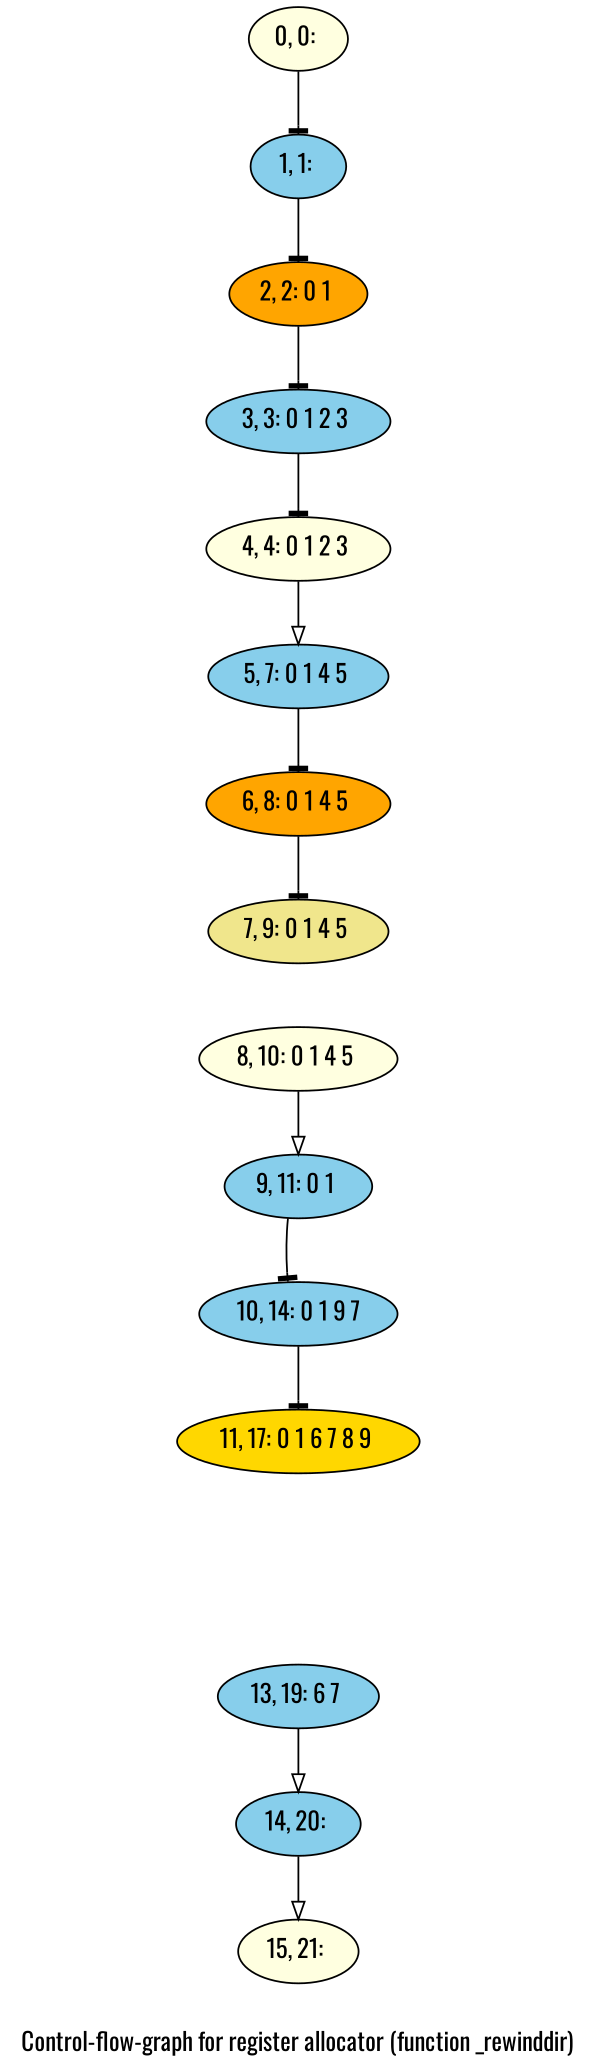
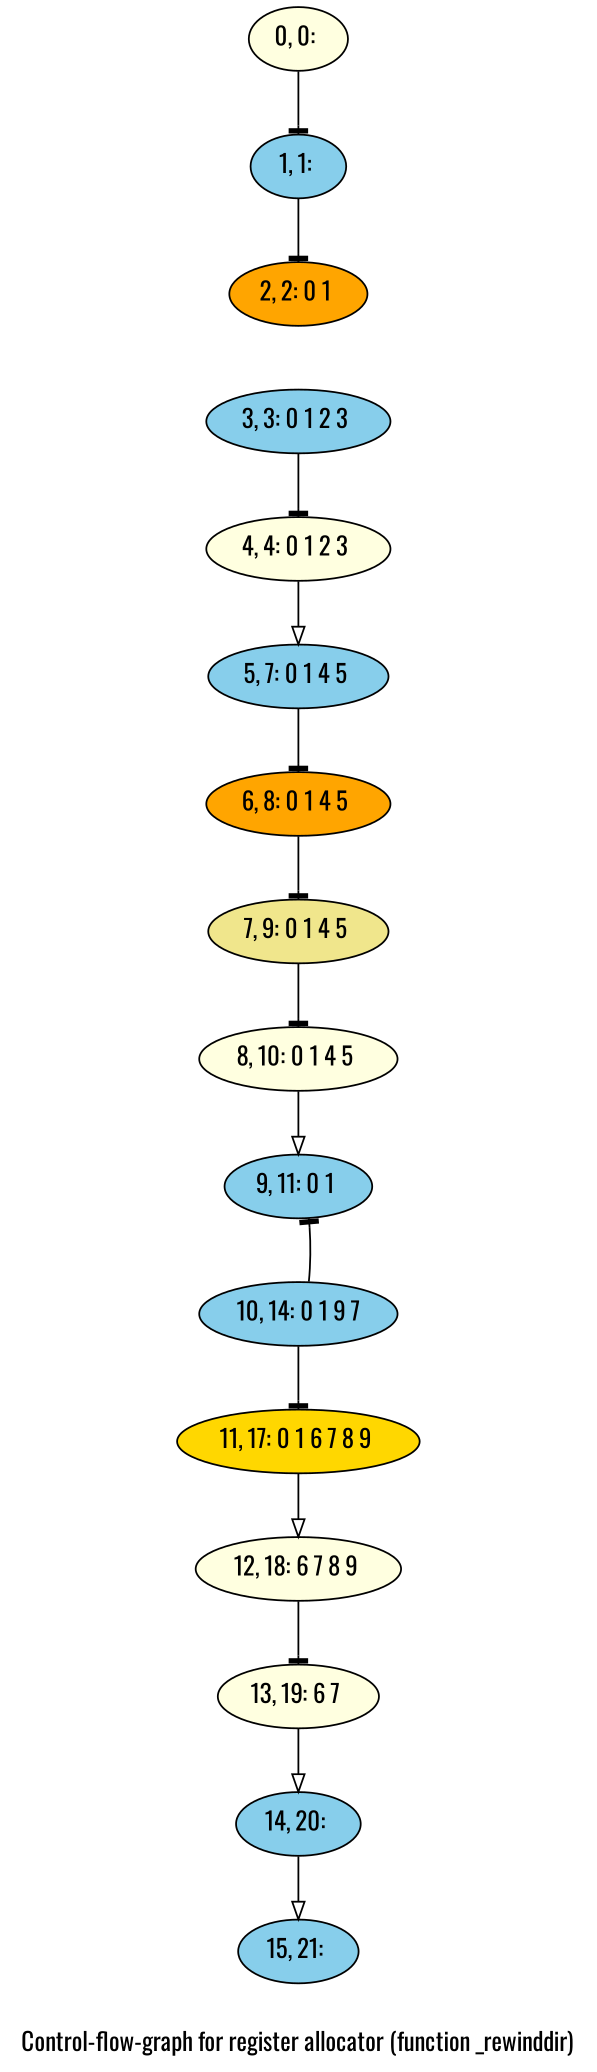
edge "2, 2: 0 1" -> "3, 3: 0 1 2 3": removed
edge "7, 9: 0 1 4 5" -> "8, 10: 0 1 4 5": added
edge "9, 11: 0 1" -> "10, 14: 0 1 9 7": reversed
node "12, 18: 6 7 8 9": added
node "13, 19: 6 7": fillcolor skyblue -> lightyellow
node "15, 21:": fillcolor lightyellow -> skyblue
